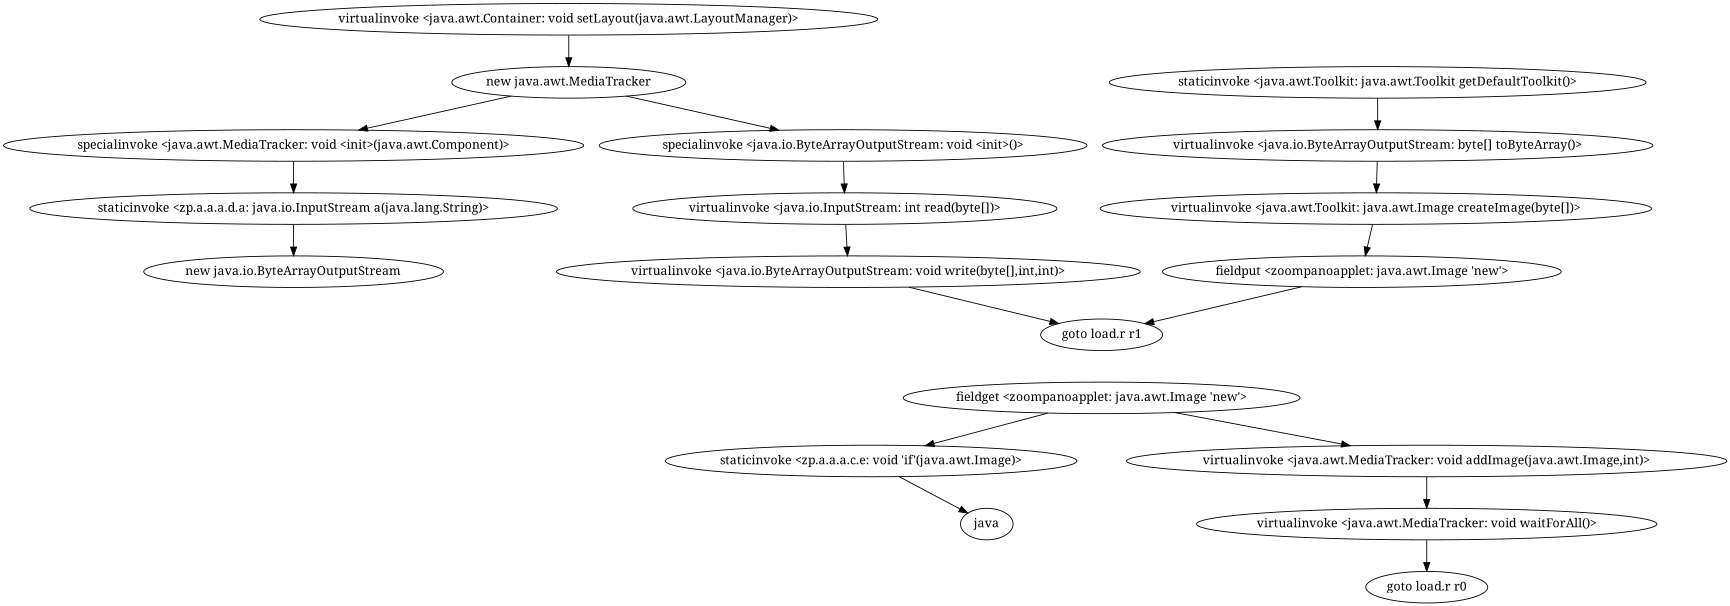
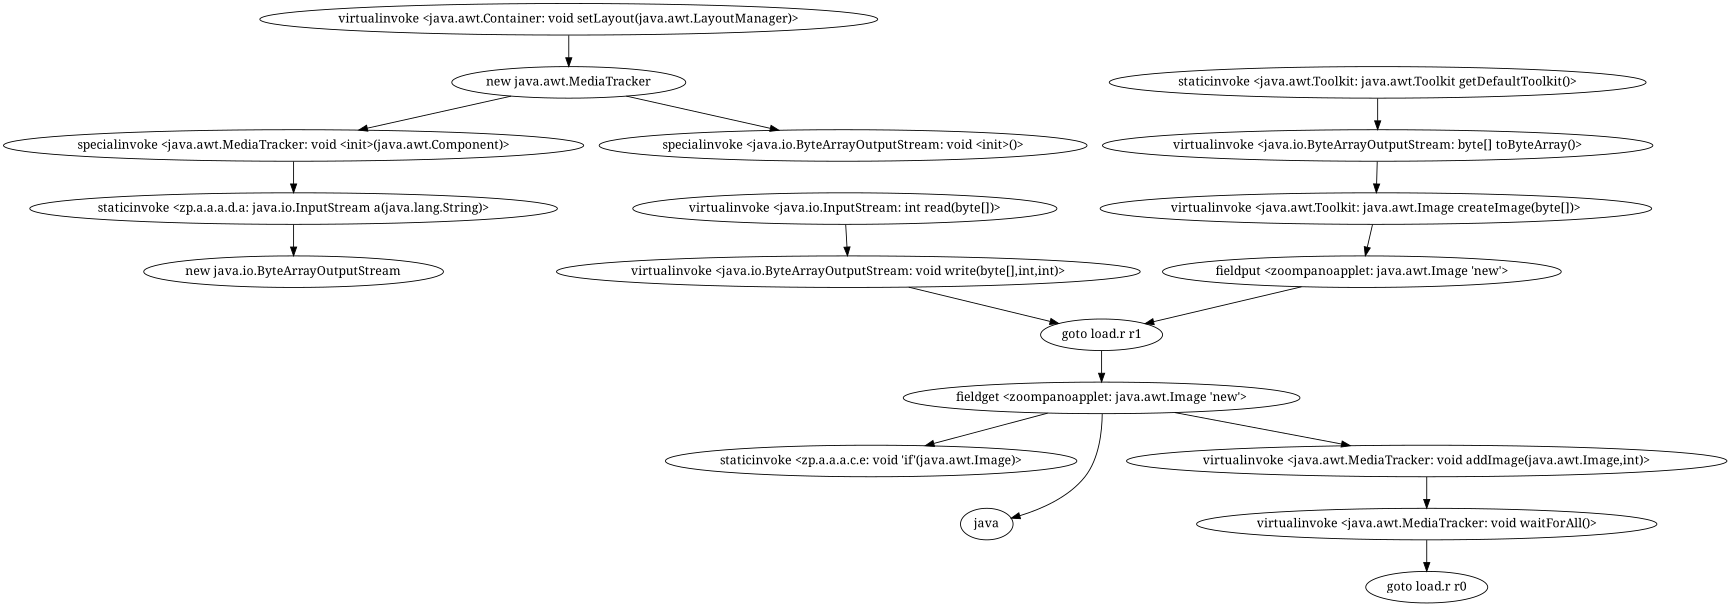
edge "specialinvoke <java.io.ByteArrayOutputStream: void <init>()>" -> "virtualinvoke <java.io.InputStream: int read(byte[])>": removed
edge "goto load.r r1" -> "fieldget <zoompanoapplet: java.awt.Image 'new'>": added
edge "staticinvoke <zp.a.a.a.c.e: void 'if'(java.awt.Image)>" -> "java": now "fieldget <zoompanoapplet: java.awt.Image 'new'>" -> "java"
